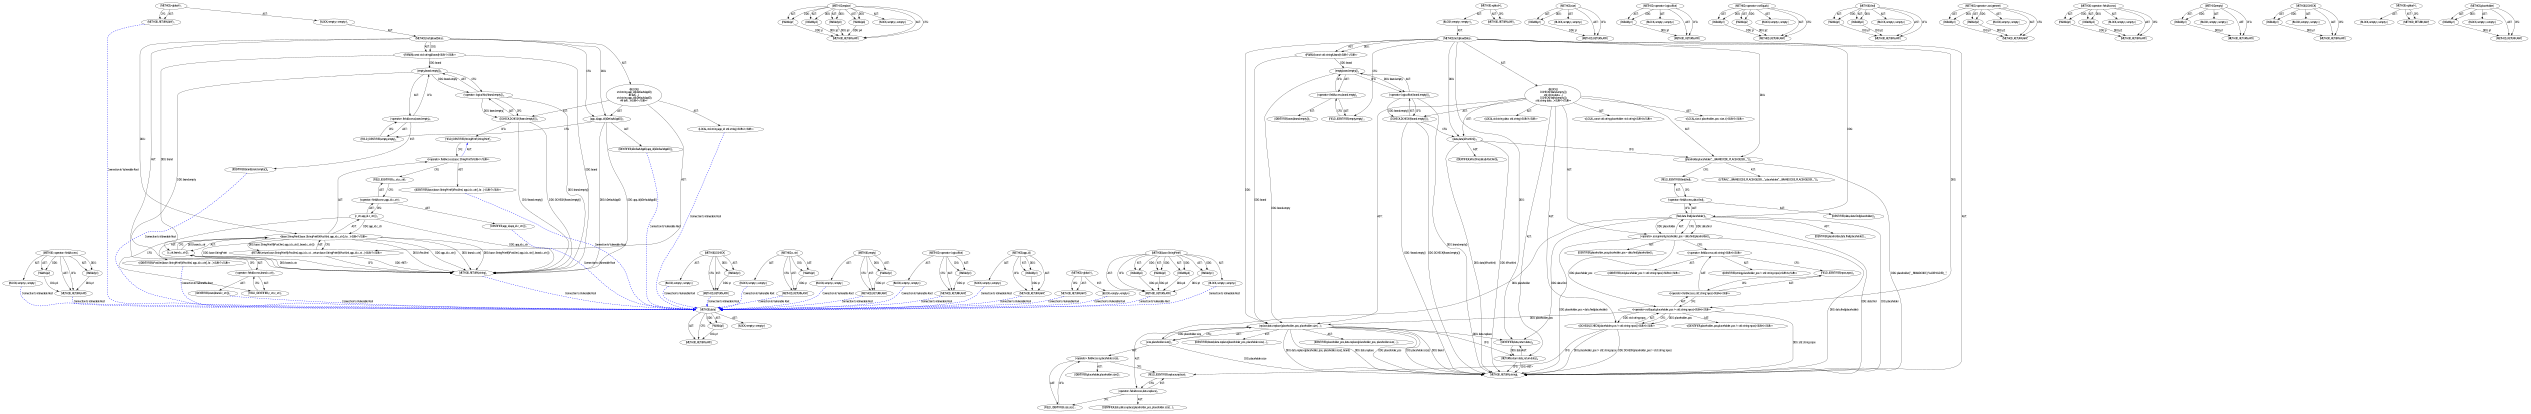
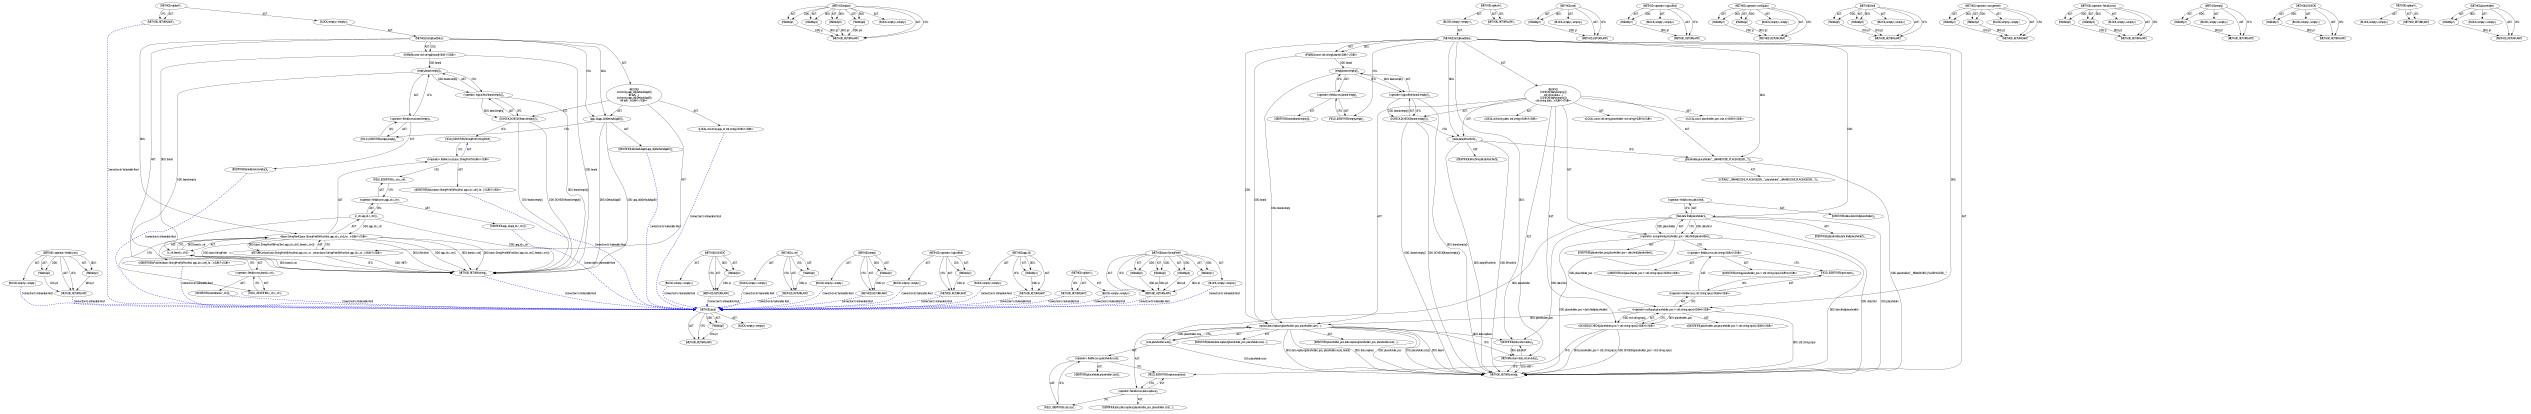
node "(FIELD_IDENTIFIER,find,find)": removed
